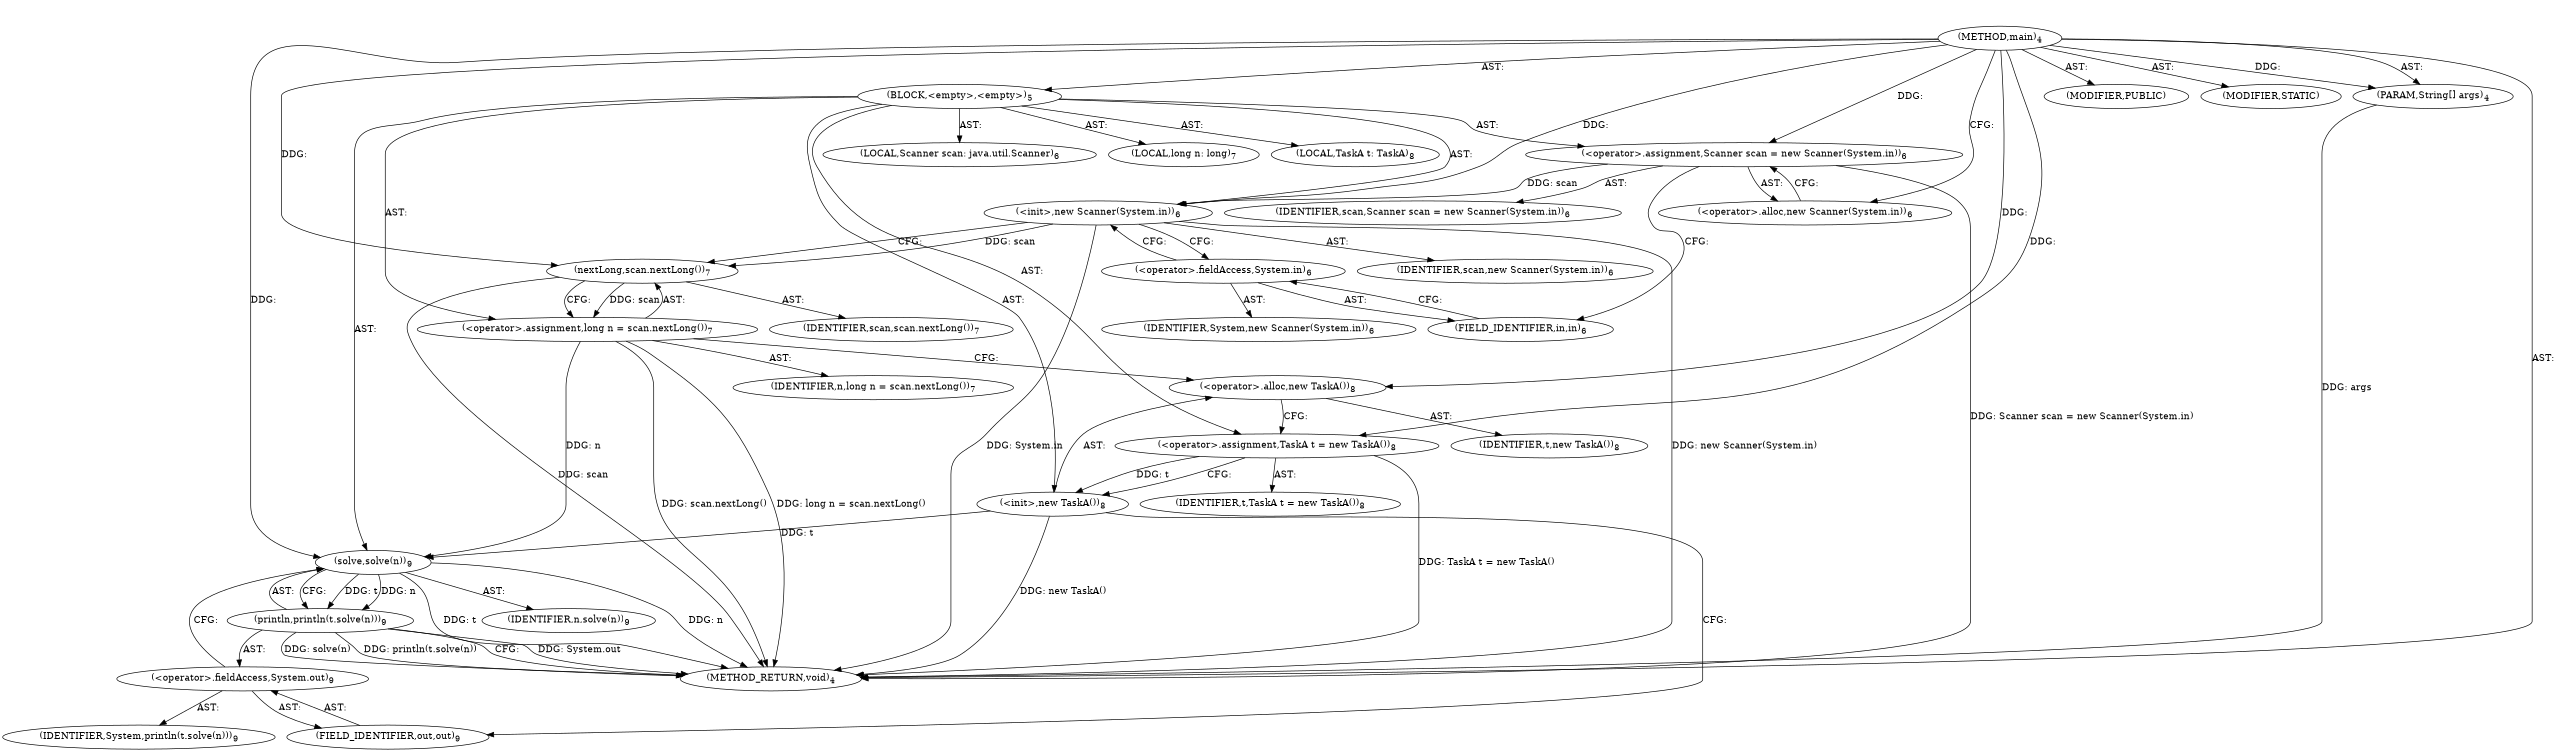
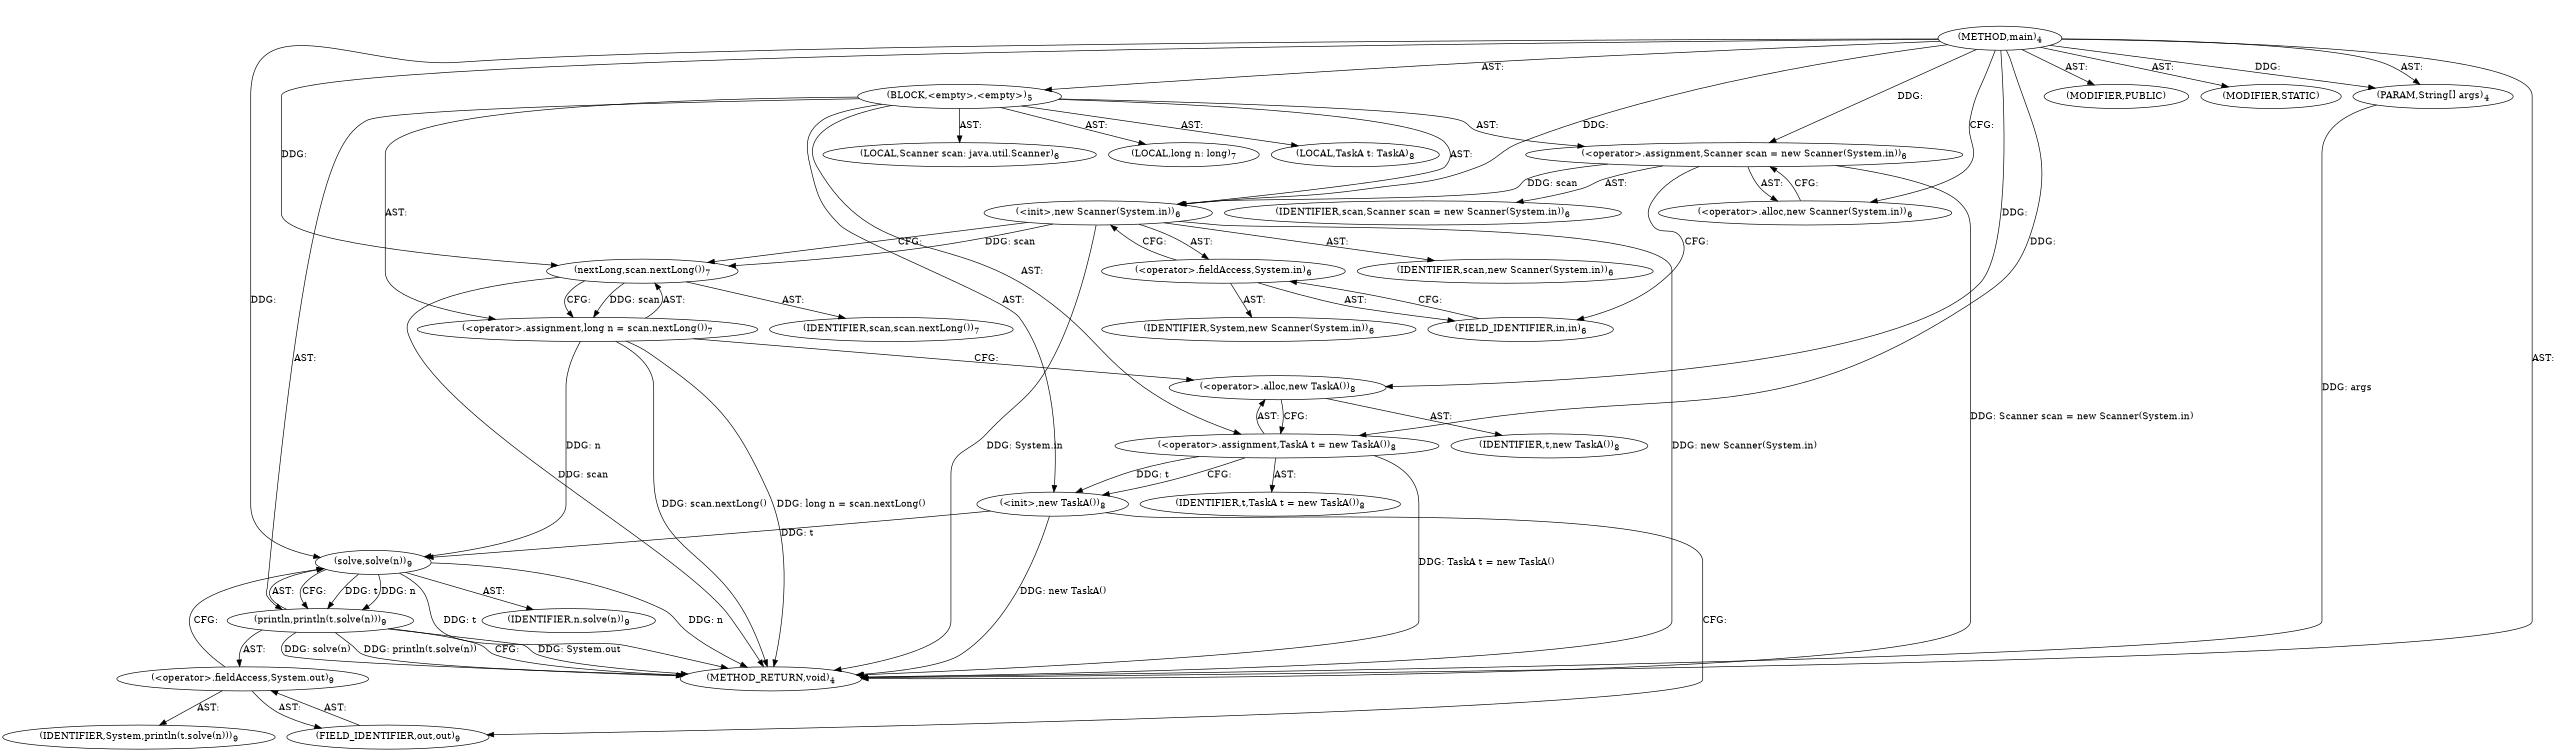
edge "(BLOCK,<empty>,<empty>)" -> "(solve,solve(n))": now "(BLOCK,<empty>,<empty>)" -> "(println,println(t.solve(n)))"
edge "(<init>,new Scanner(System.in))" -> "(<operator>.fieldAccess,System.in)": label "CFG: " -> "AST: "
node "(IDENTIFIER,n,long n = scan.nextLong())": removed
edge "(<init>,new TaskA())" -> "(<operator>.alloc,new TaskA())": now "(<operator>.assignment,TaskA t = new TaskA())" -> "(<operator>.alloc,new TaskA())"
